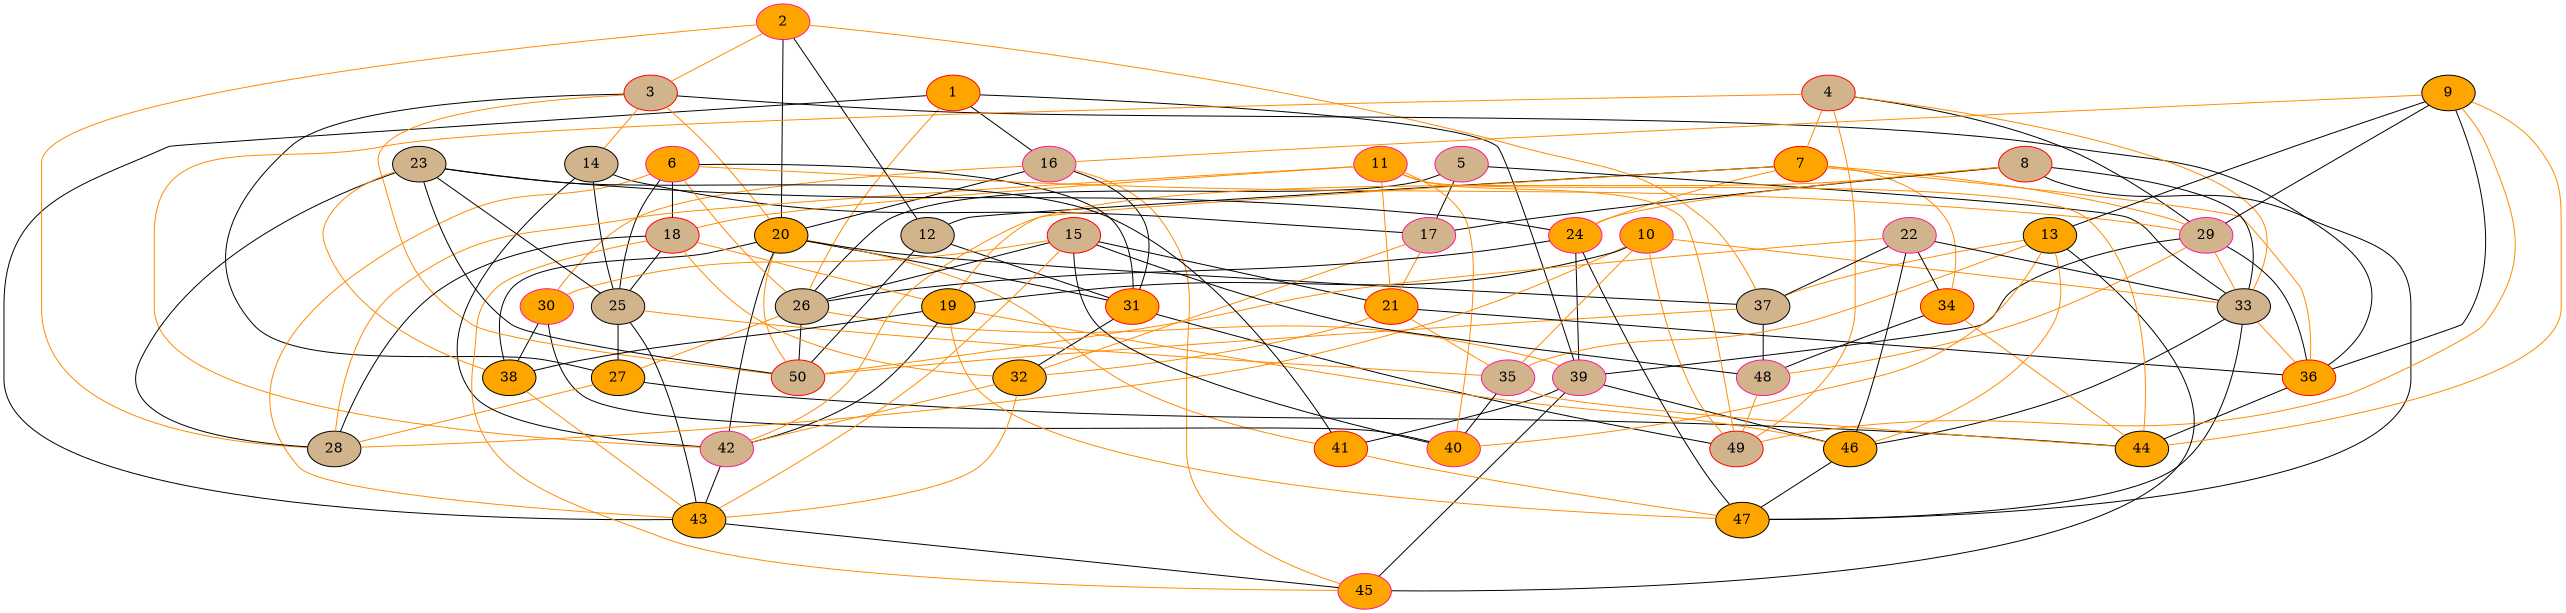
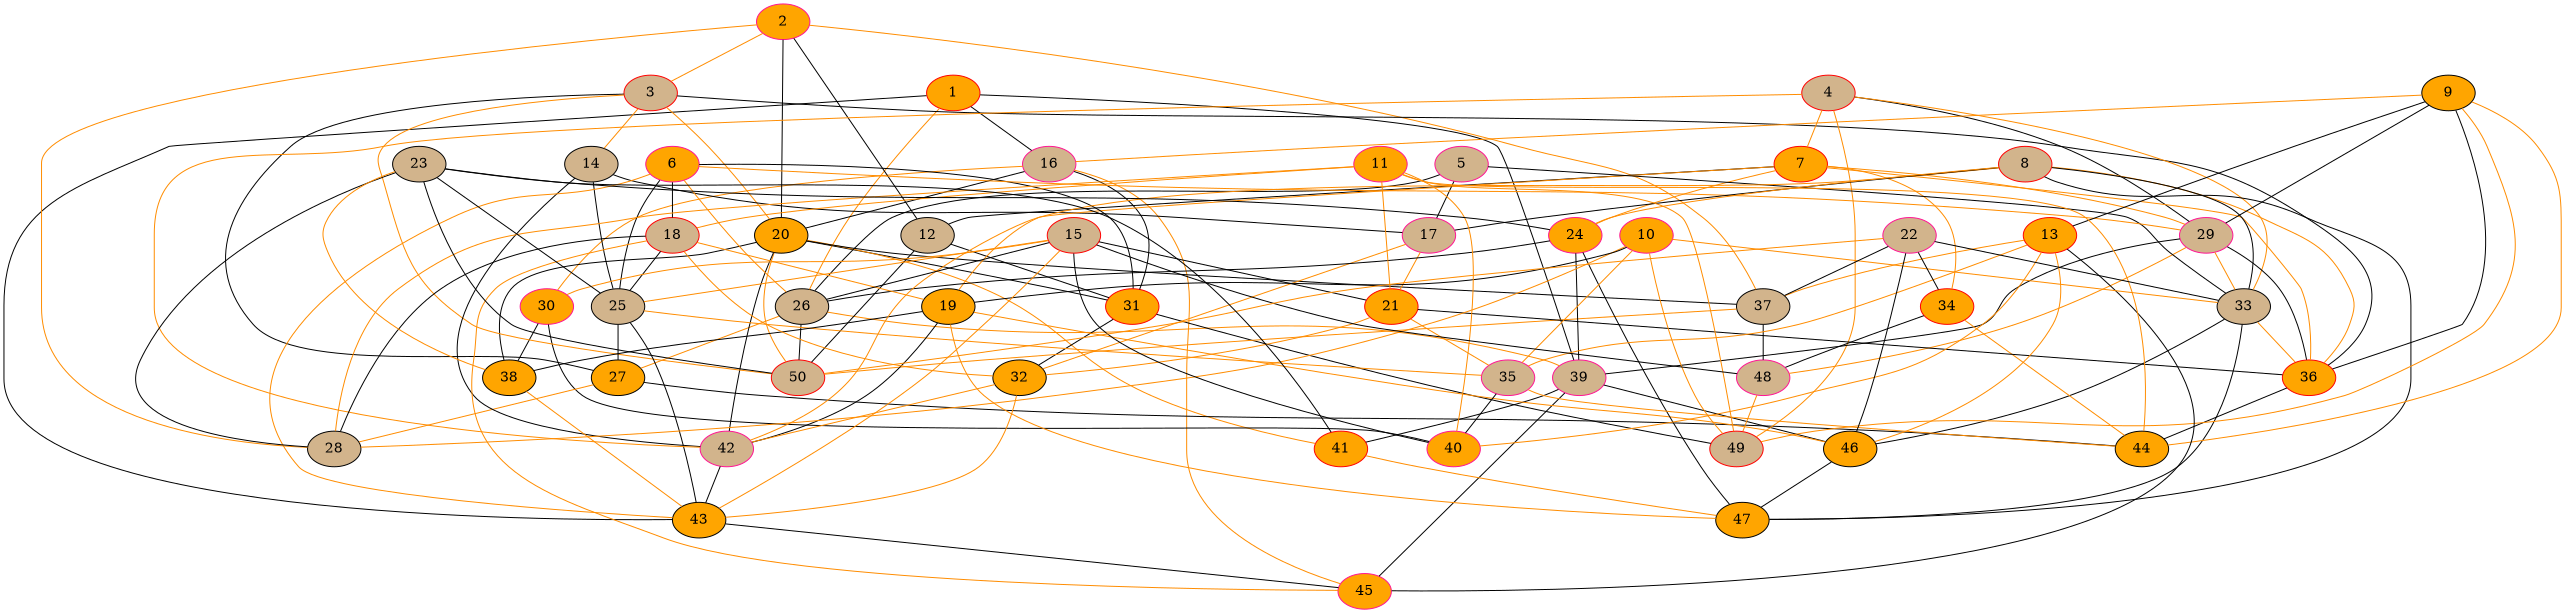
edge "8" -- "36": added
node "13": color black -> red
edge "15" -- "25": added
